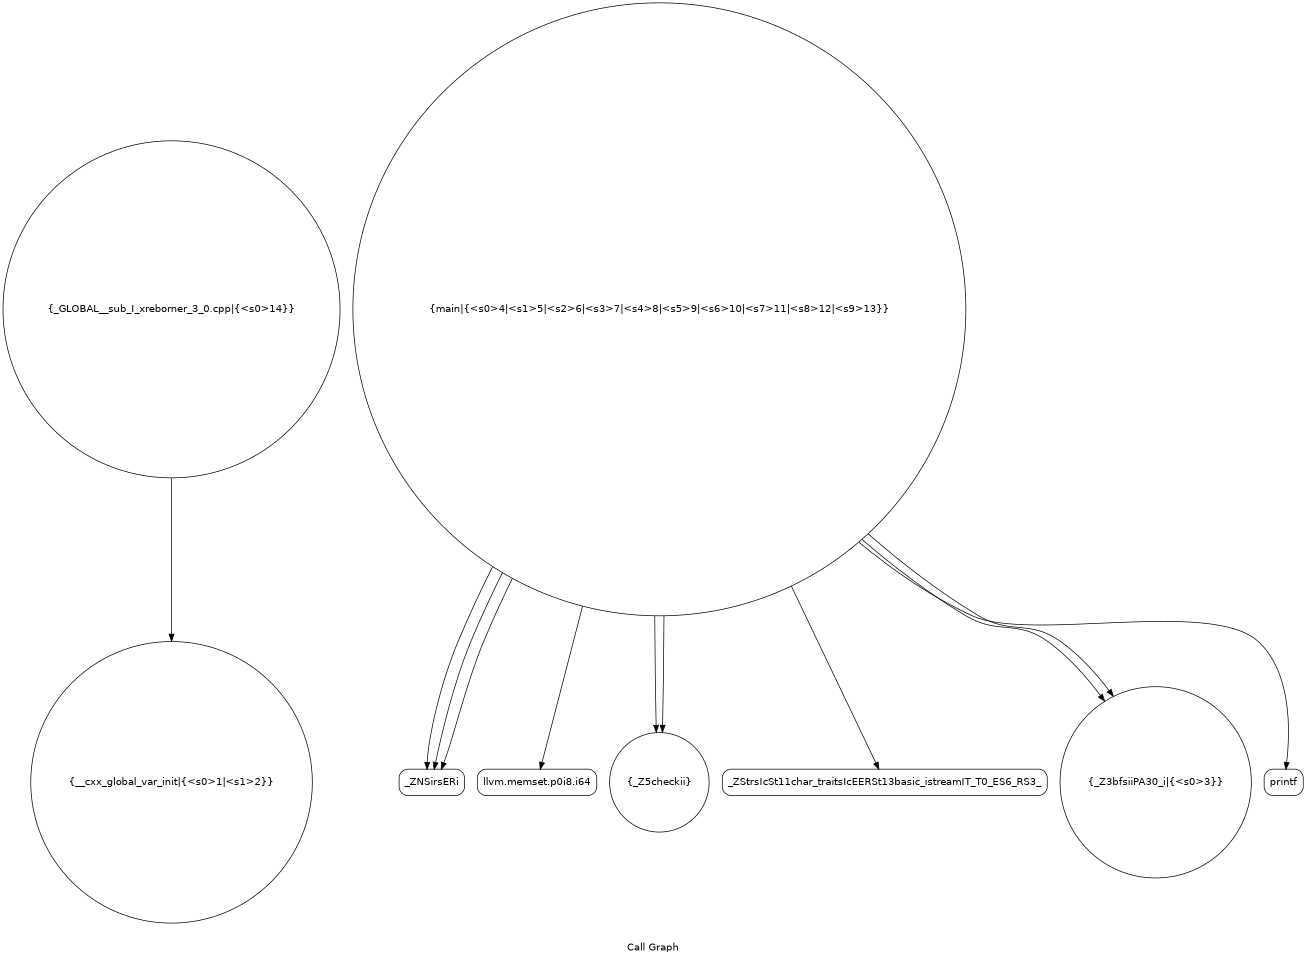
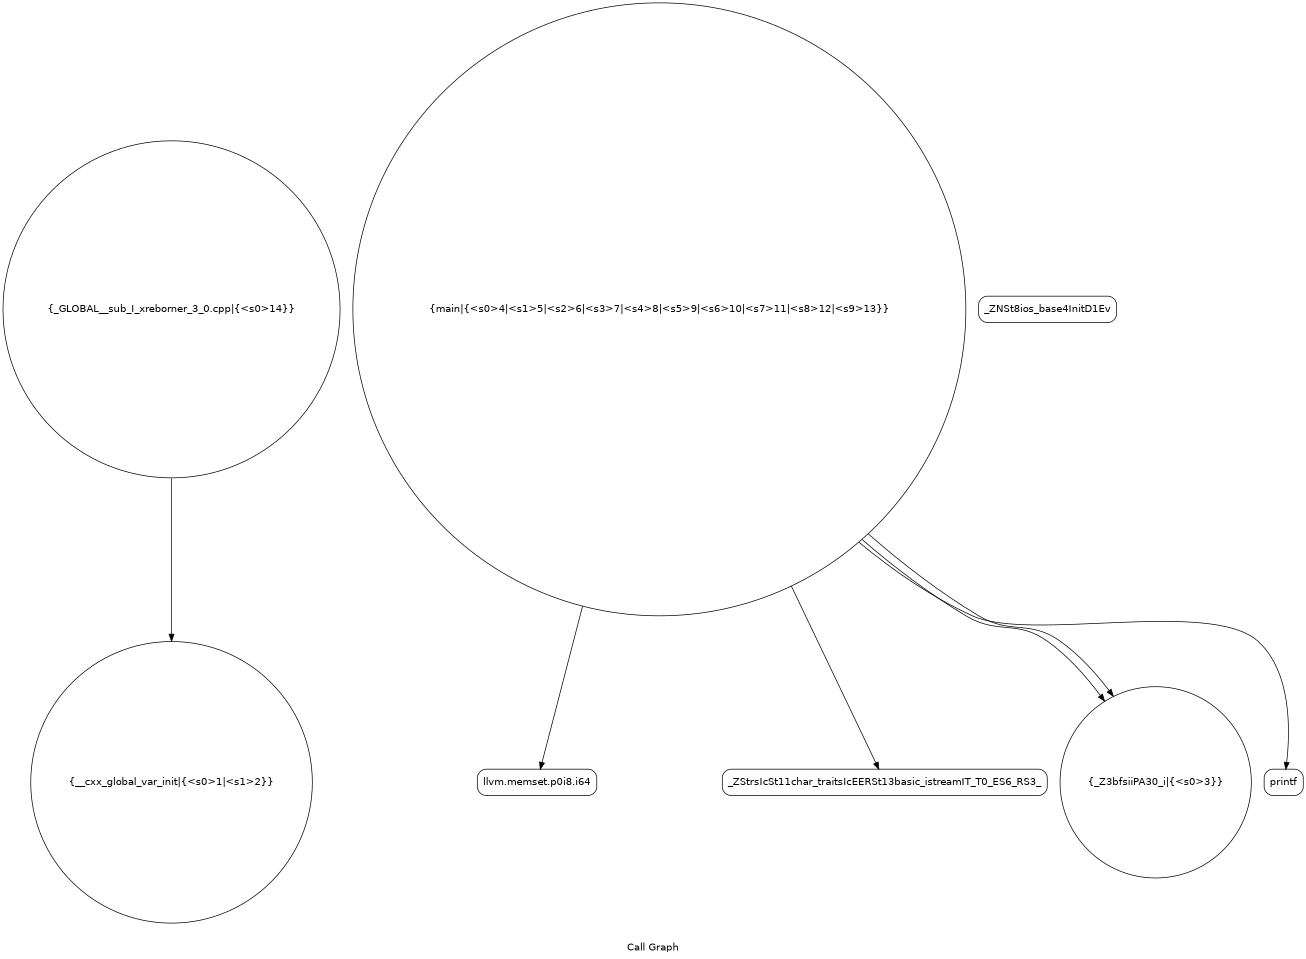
node "_ZNSt8ios_base4InitD1Ev": added
node "_ZNSirsERi": removed
node "{_Z5checkii}": removed
